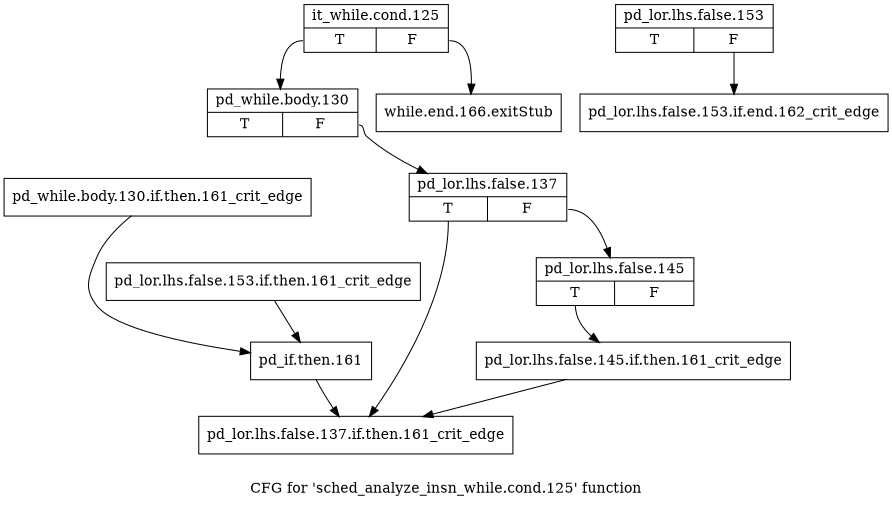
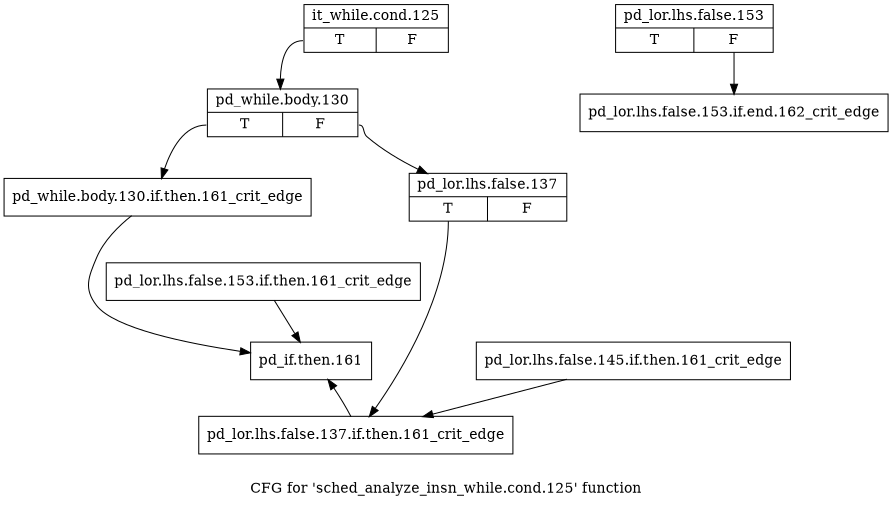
node "while.end.166.exitStub": removed
edge "pd_while.body.130" -> "pd_while.body.130.if.then.161_crit_edge": added
node "pd_lor.lhs.false.145": removed
edge "pd_if.then.161" -> "pd_lor.lhs.false.137.if.then.161_crit_edge": reversed
